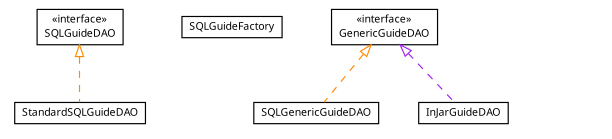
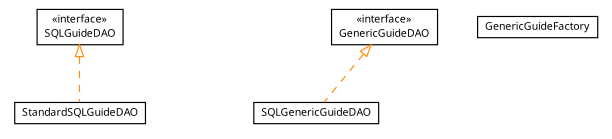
node "SQLGuideFactory": removed
node "GenericGuideFactory": added
node "InJarGuideDAO": removed
